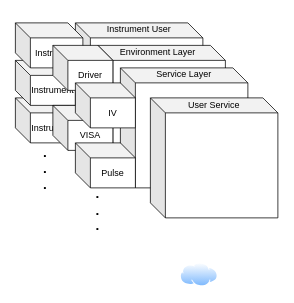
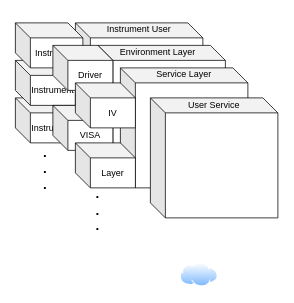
node "Pulse": label "Pulse" -> "Layer"
